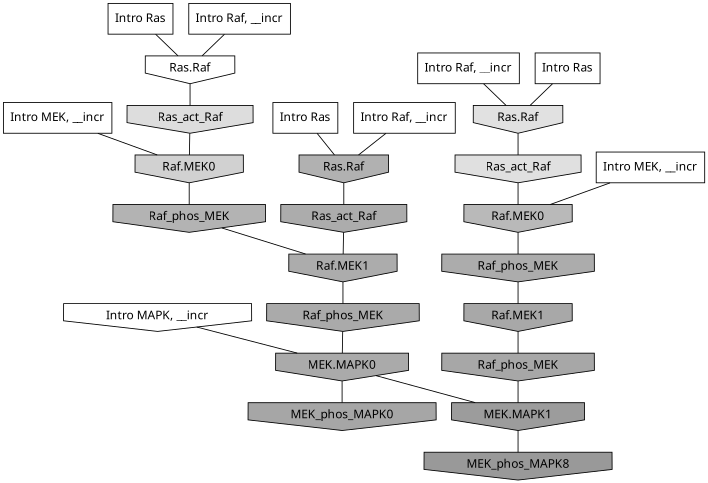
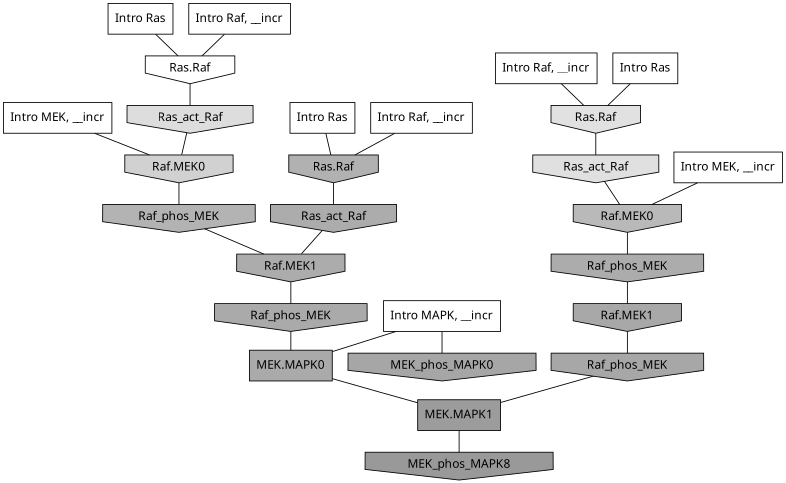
node "Intro MAPK, __incr": shape invhouse -> box
node "MEK.MAPK0": shape invhouse -> box
edge "MEK.MAPK0" -- "MEK_phos_MAPK0": now "Intro MAPK, __incr" -- "MEK_phos_MAPK0"
node "MEK.MAPK1": shape invhouse -> box
